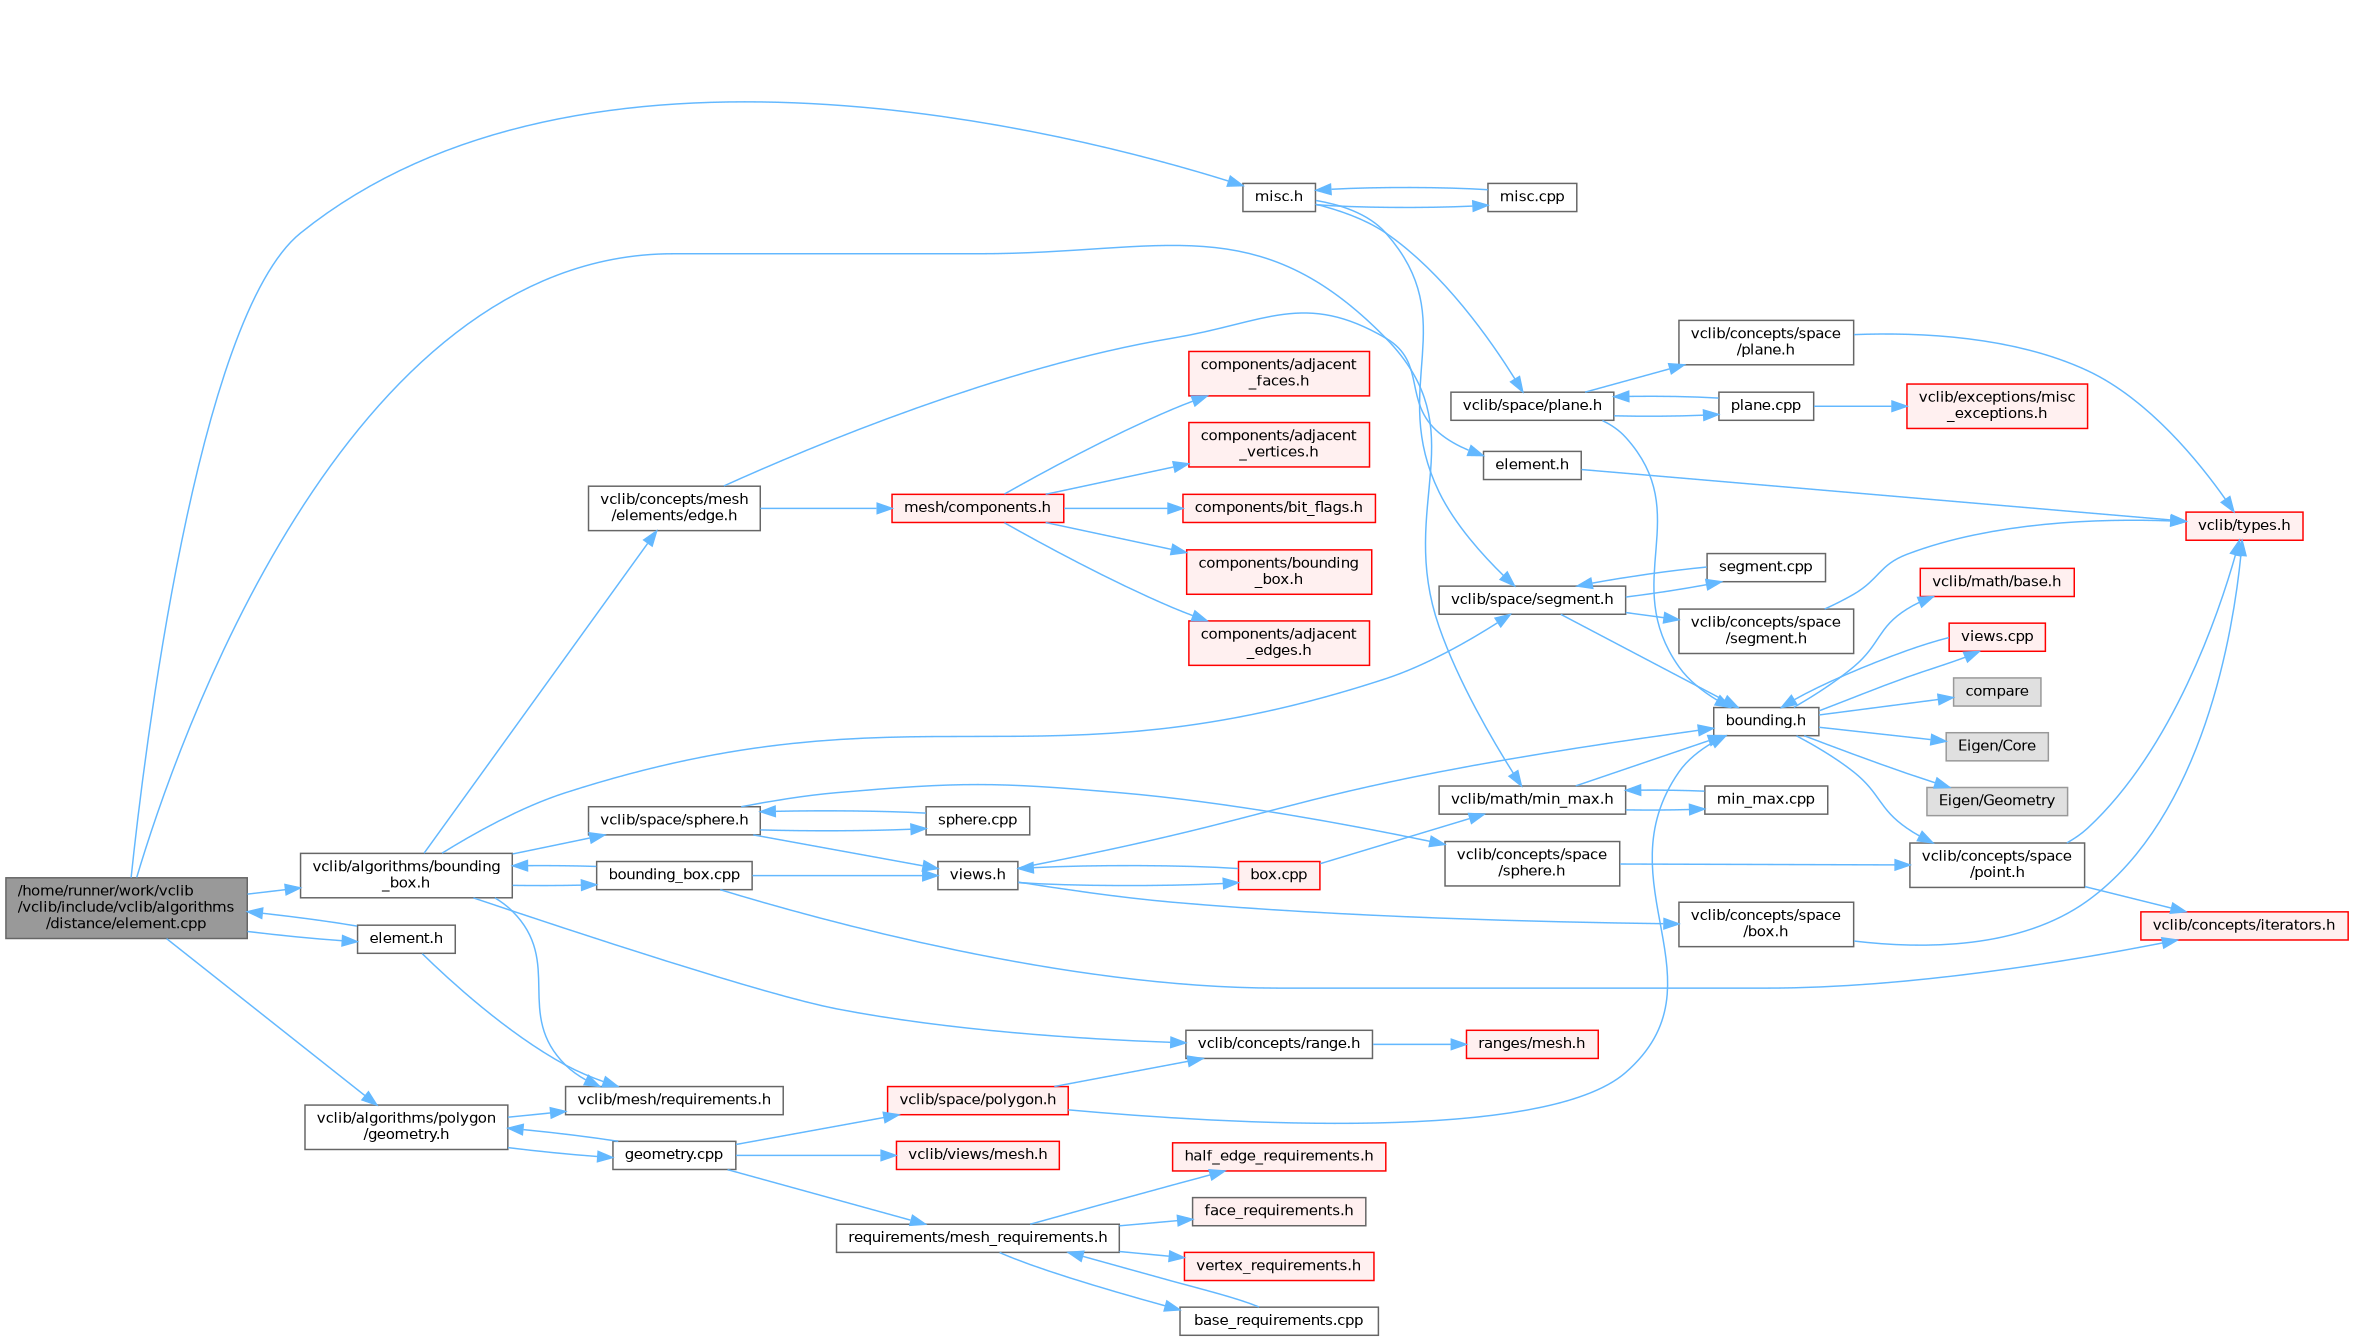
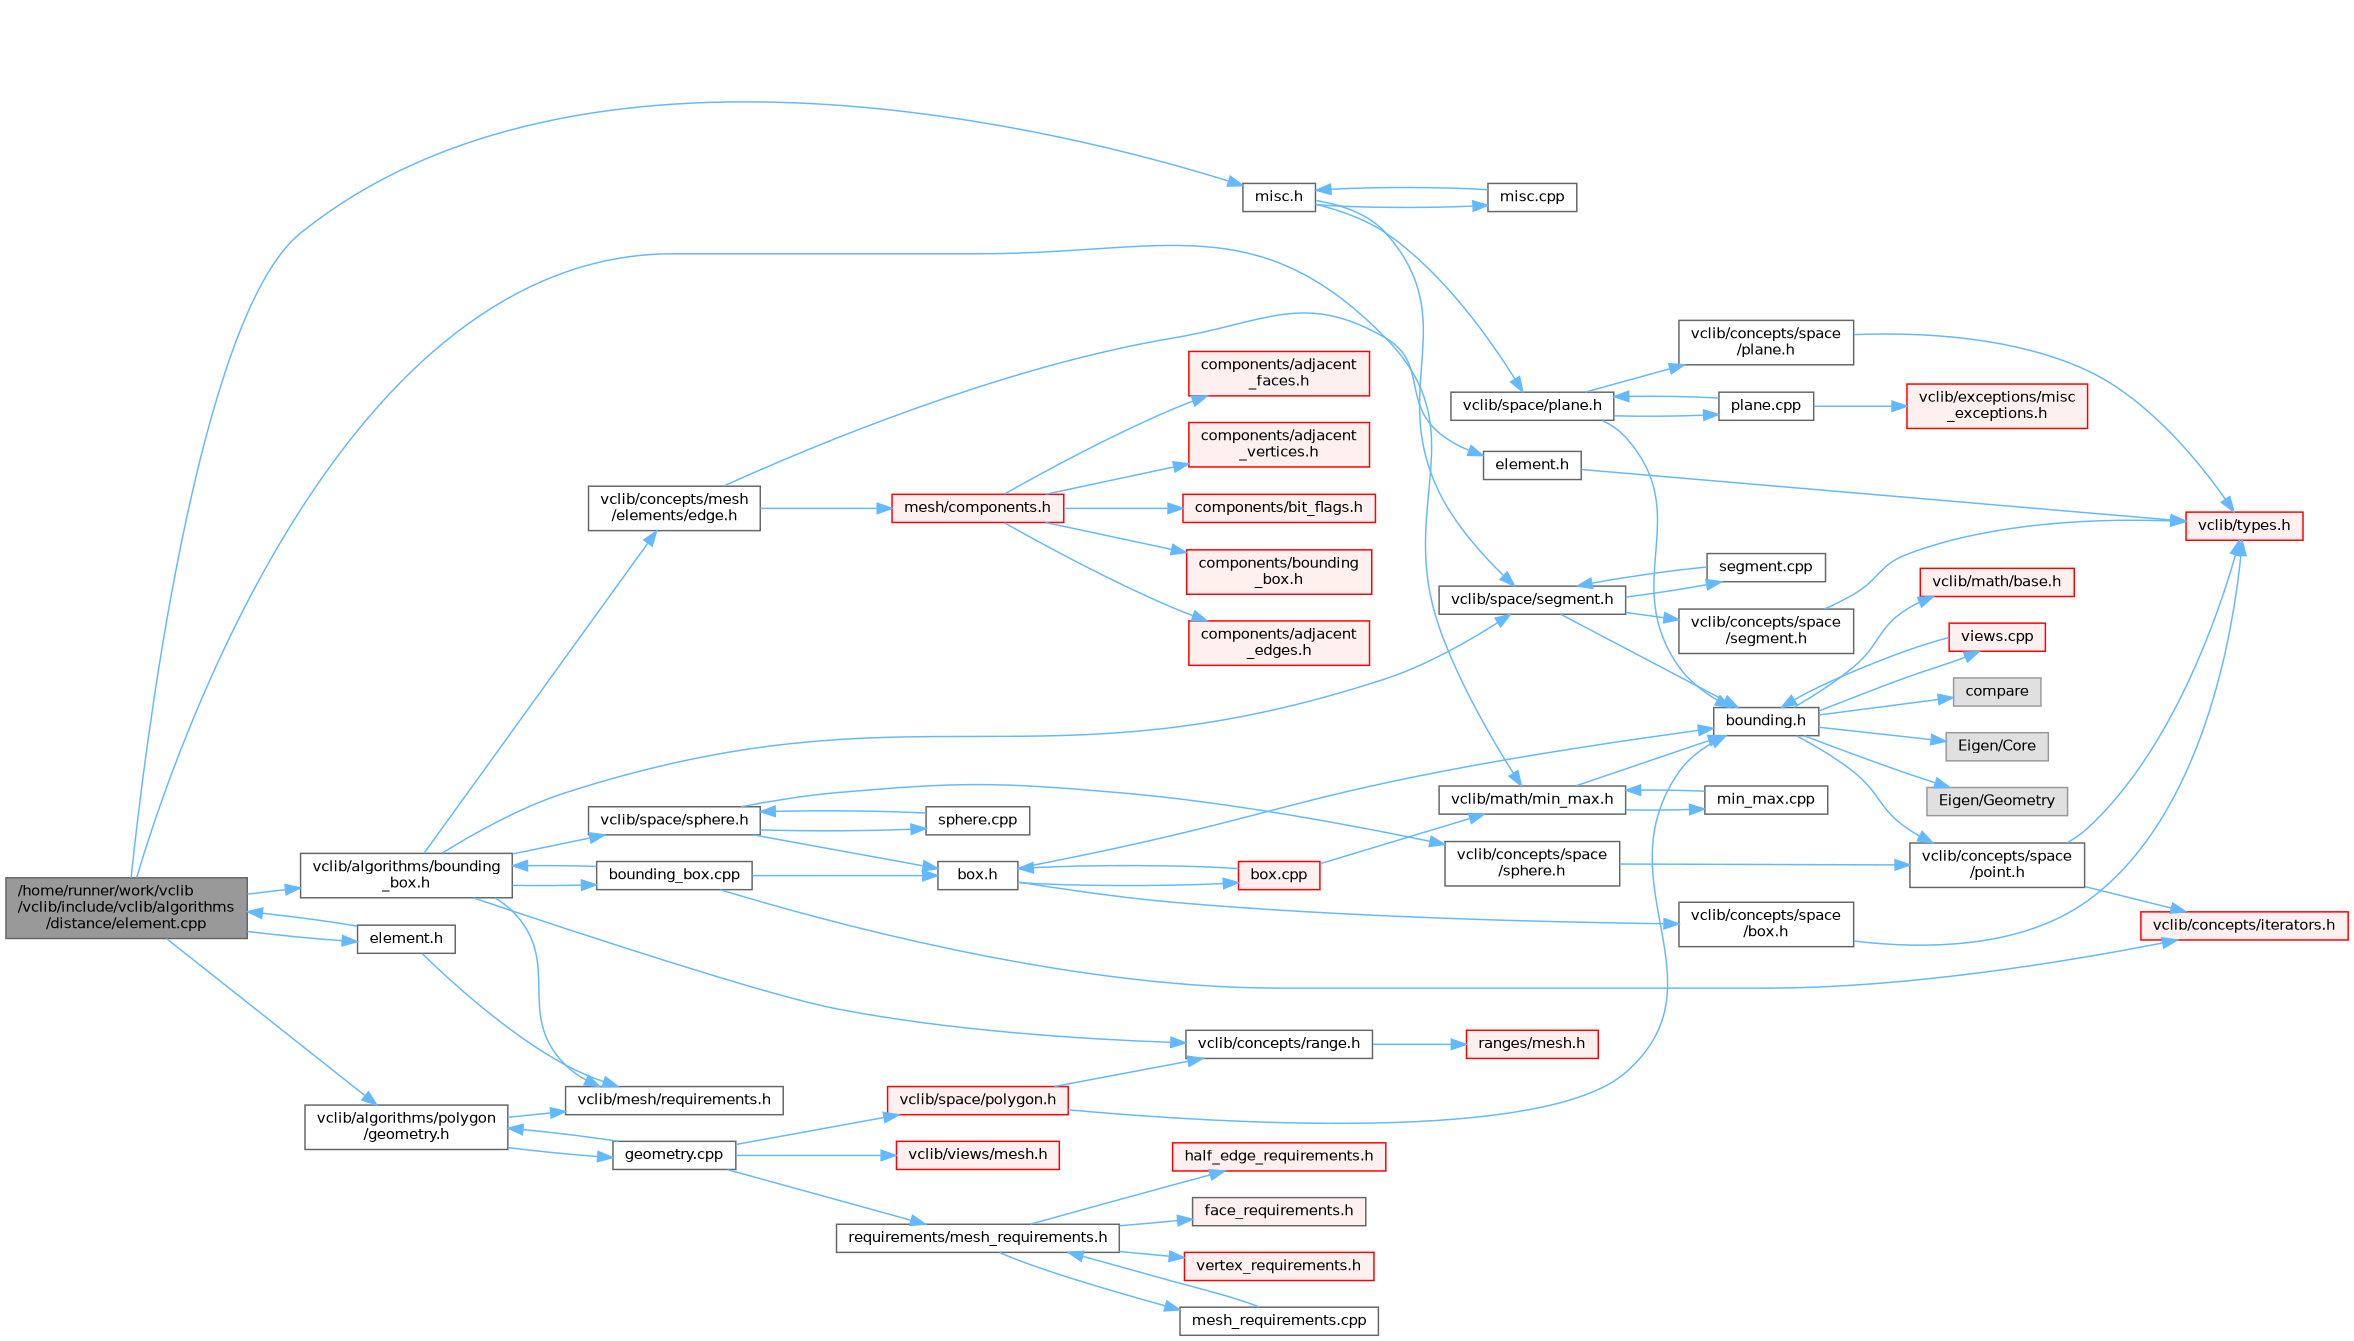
node "views.h": label "views.h" -> "box.h"
node "base_requirements.cpp": label "base_requirements.cpp" -> "mesh_requirements.cpp"
